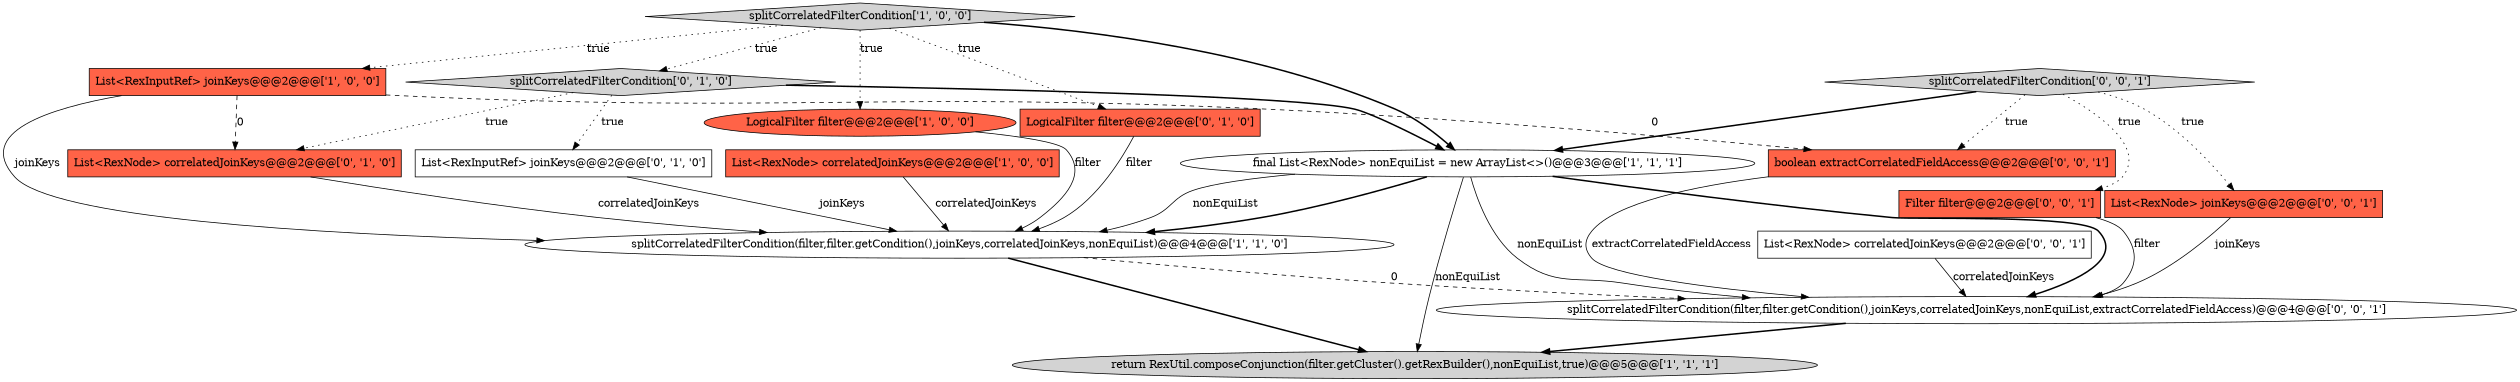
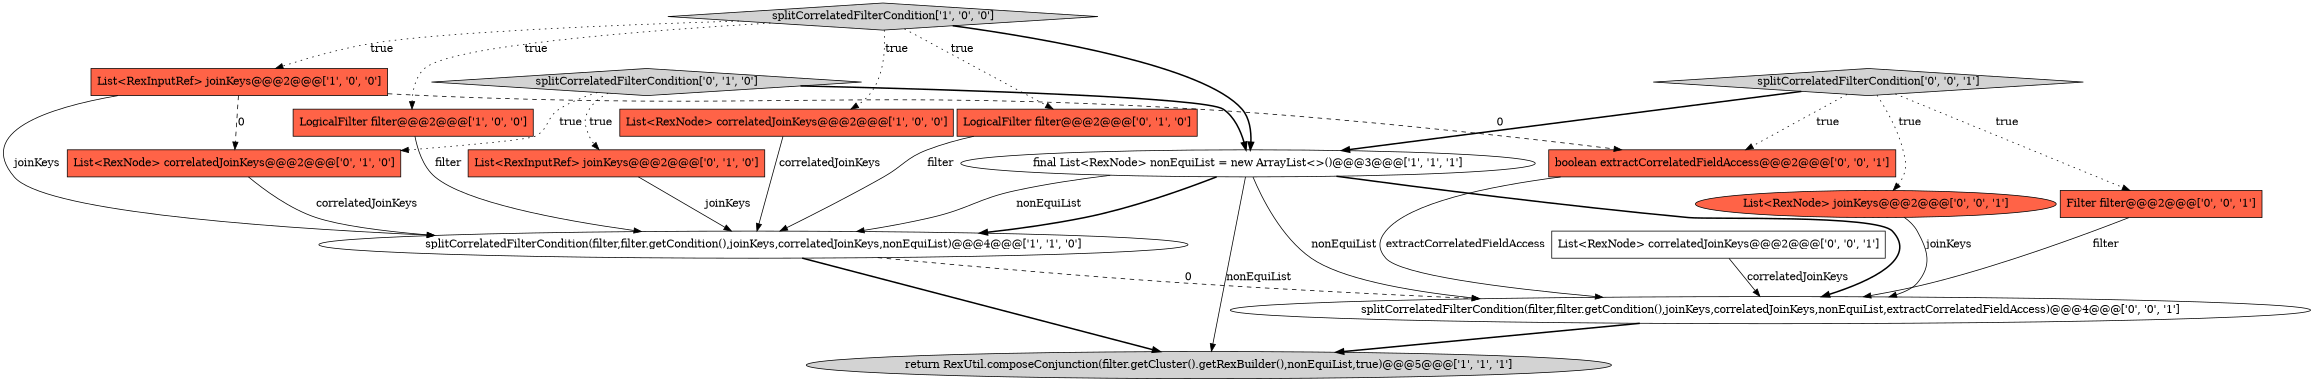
edge "splitCorrelatedFilterCondition['1', '0', '0']" -> "splitCorrelatedFilterCondition['0', '1', '0']": now "splitCorrelatedFilterCondition['1', '0', '0']" -> "List<RexNode> correlatedJoinKeys@@@2@@@['1', '0', '0']"
node "LogicalFilter filter@@@2@@@['1', '0', '0']": shape ellipse -> box
node "List<RexInputRef> joinKeys@@@2@@@['0', '1', '0']": fillcolor white -> tomato
node "List<RexNode> joinKeys@@@2@@@['0', '0', '1']": shape box -> ellipse
